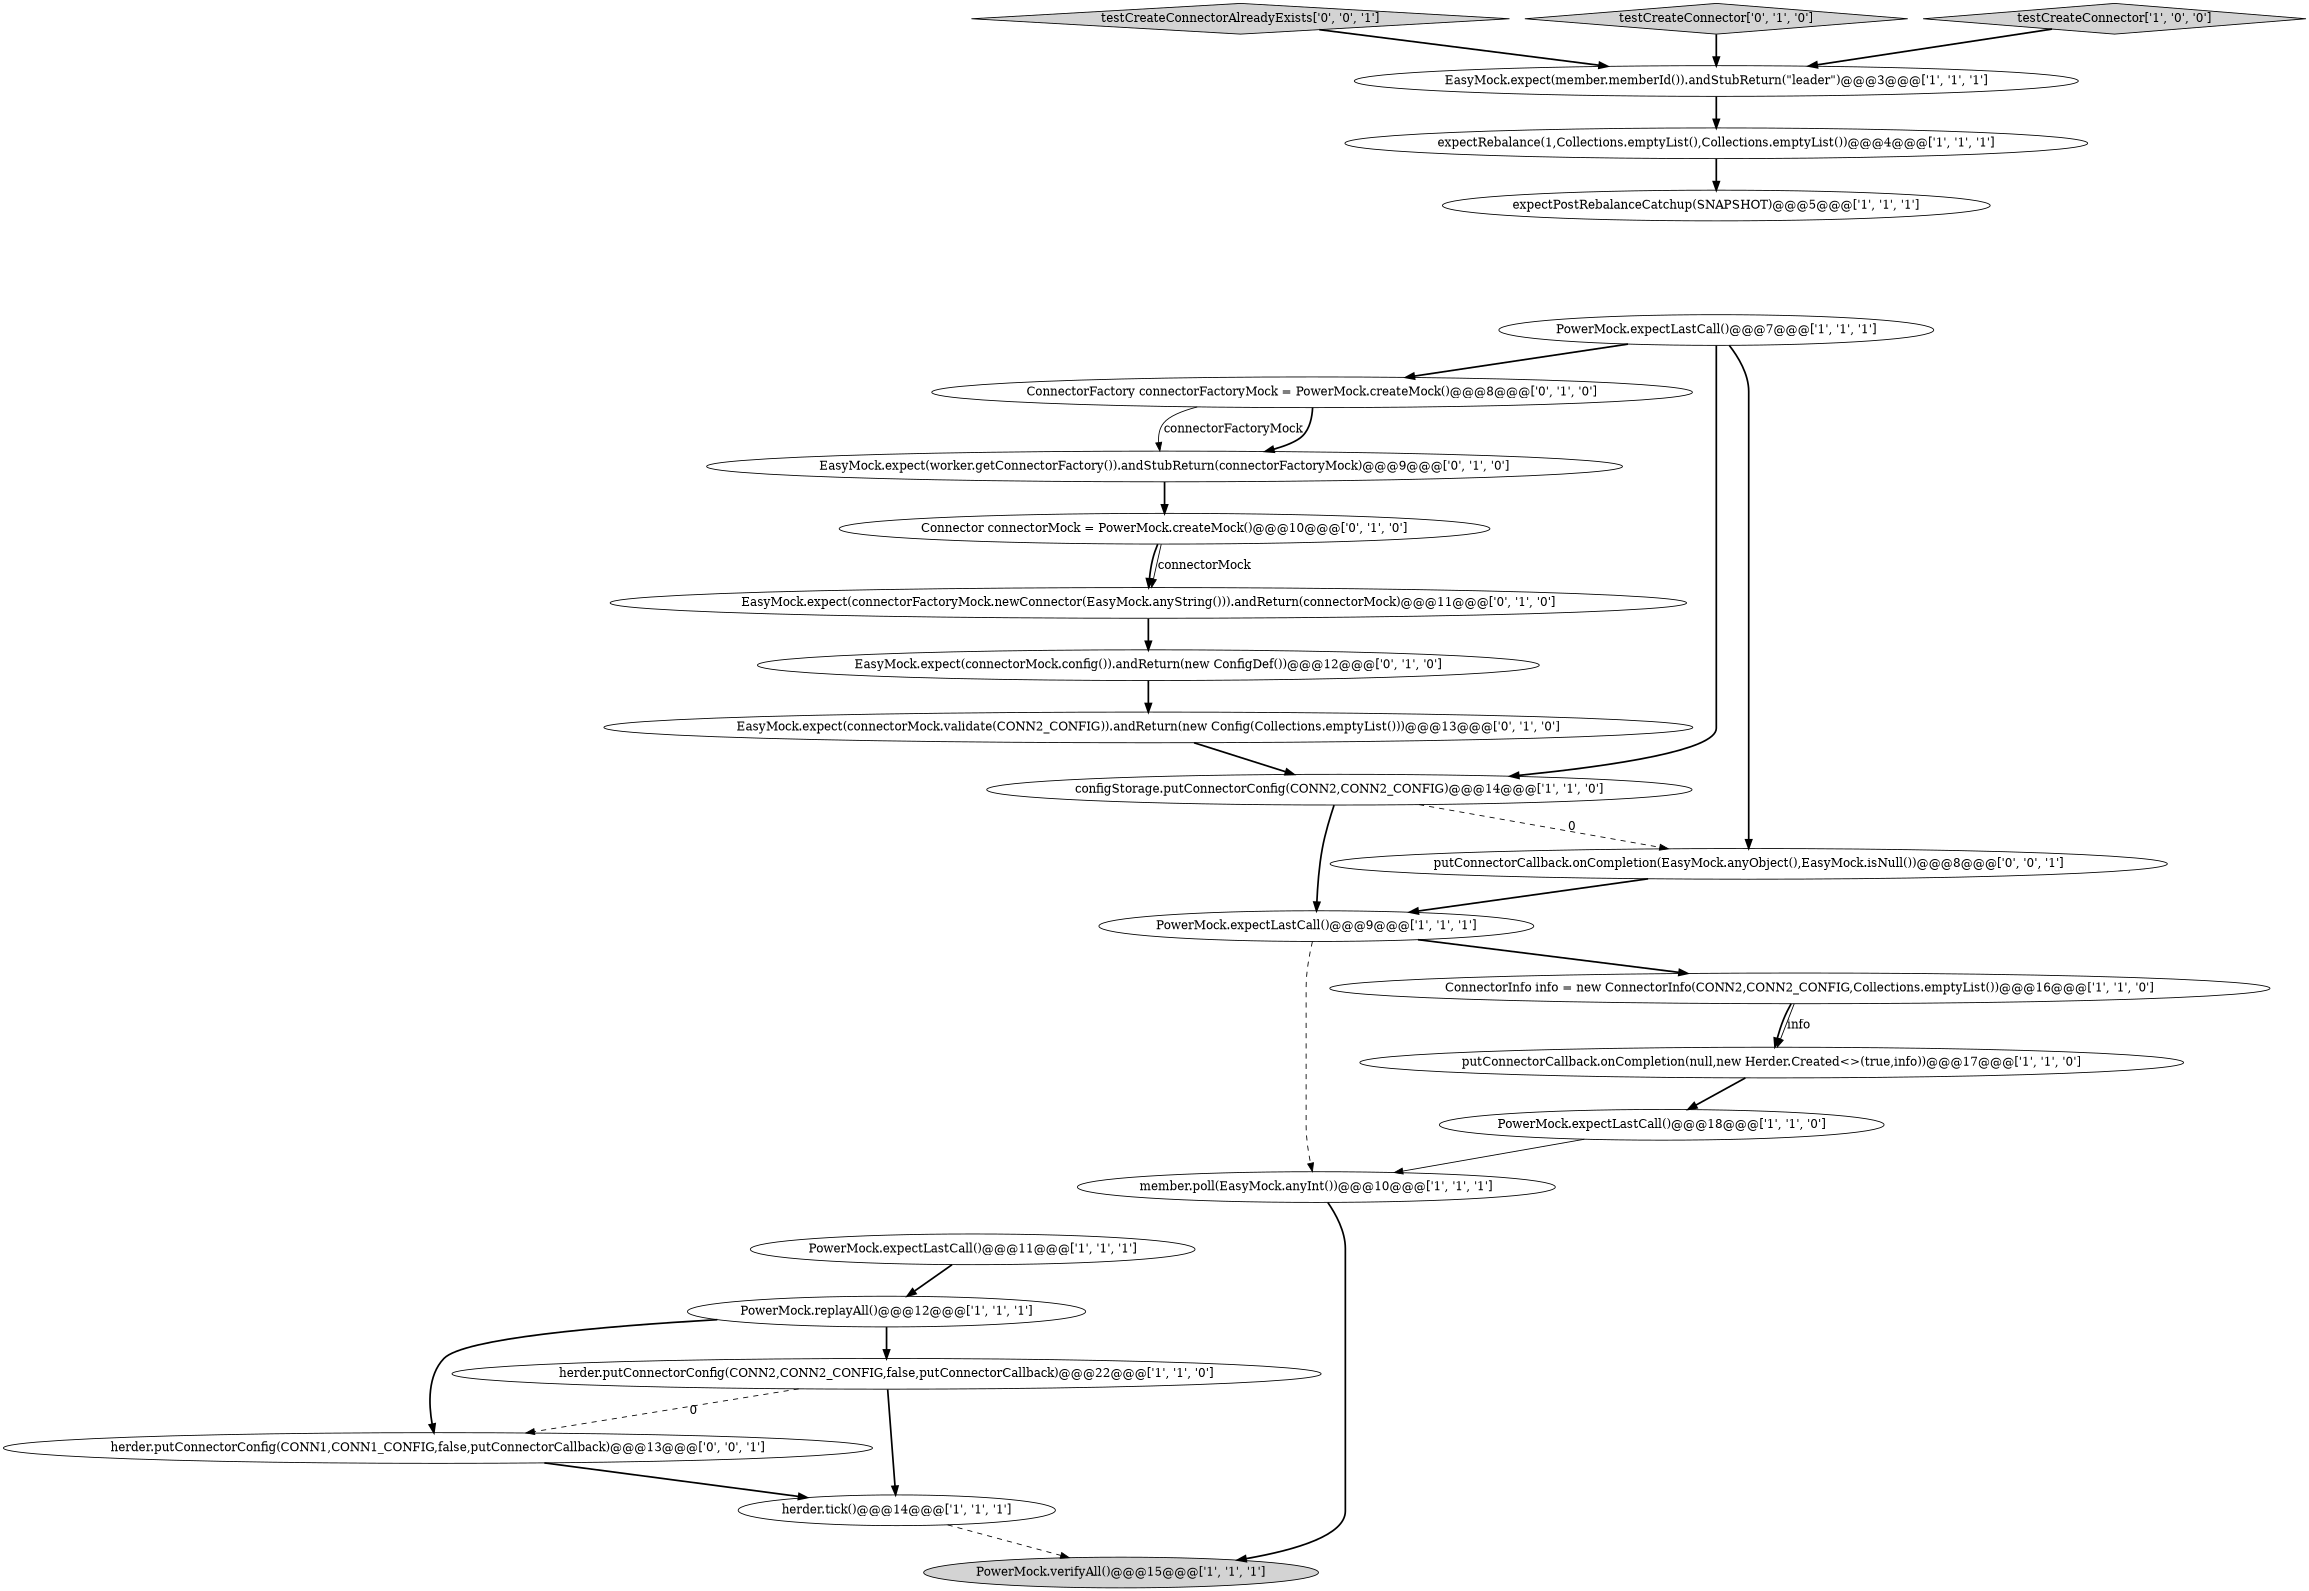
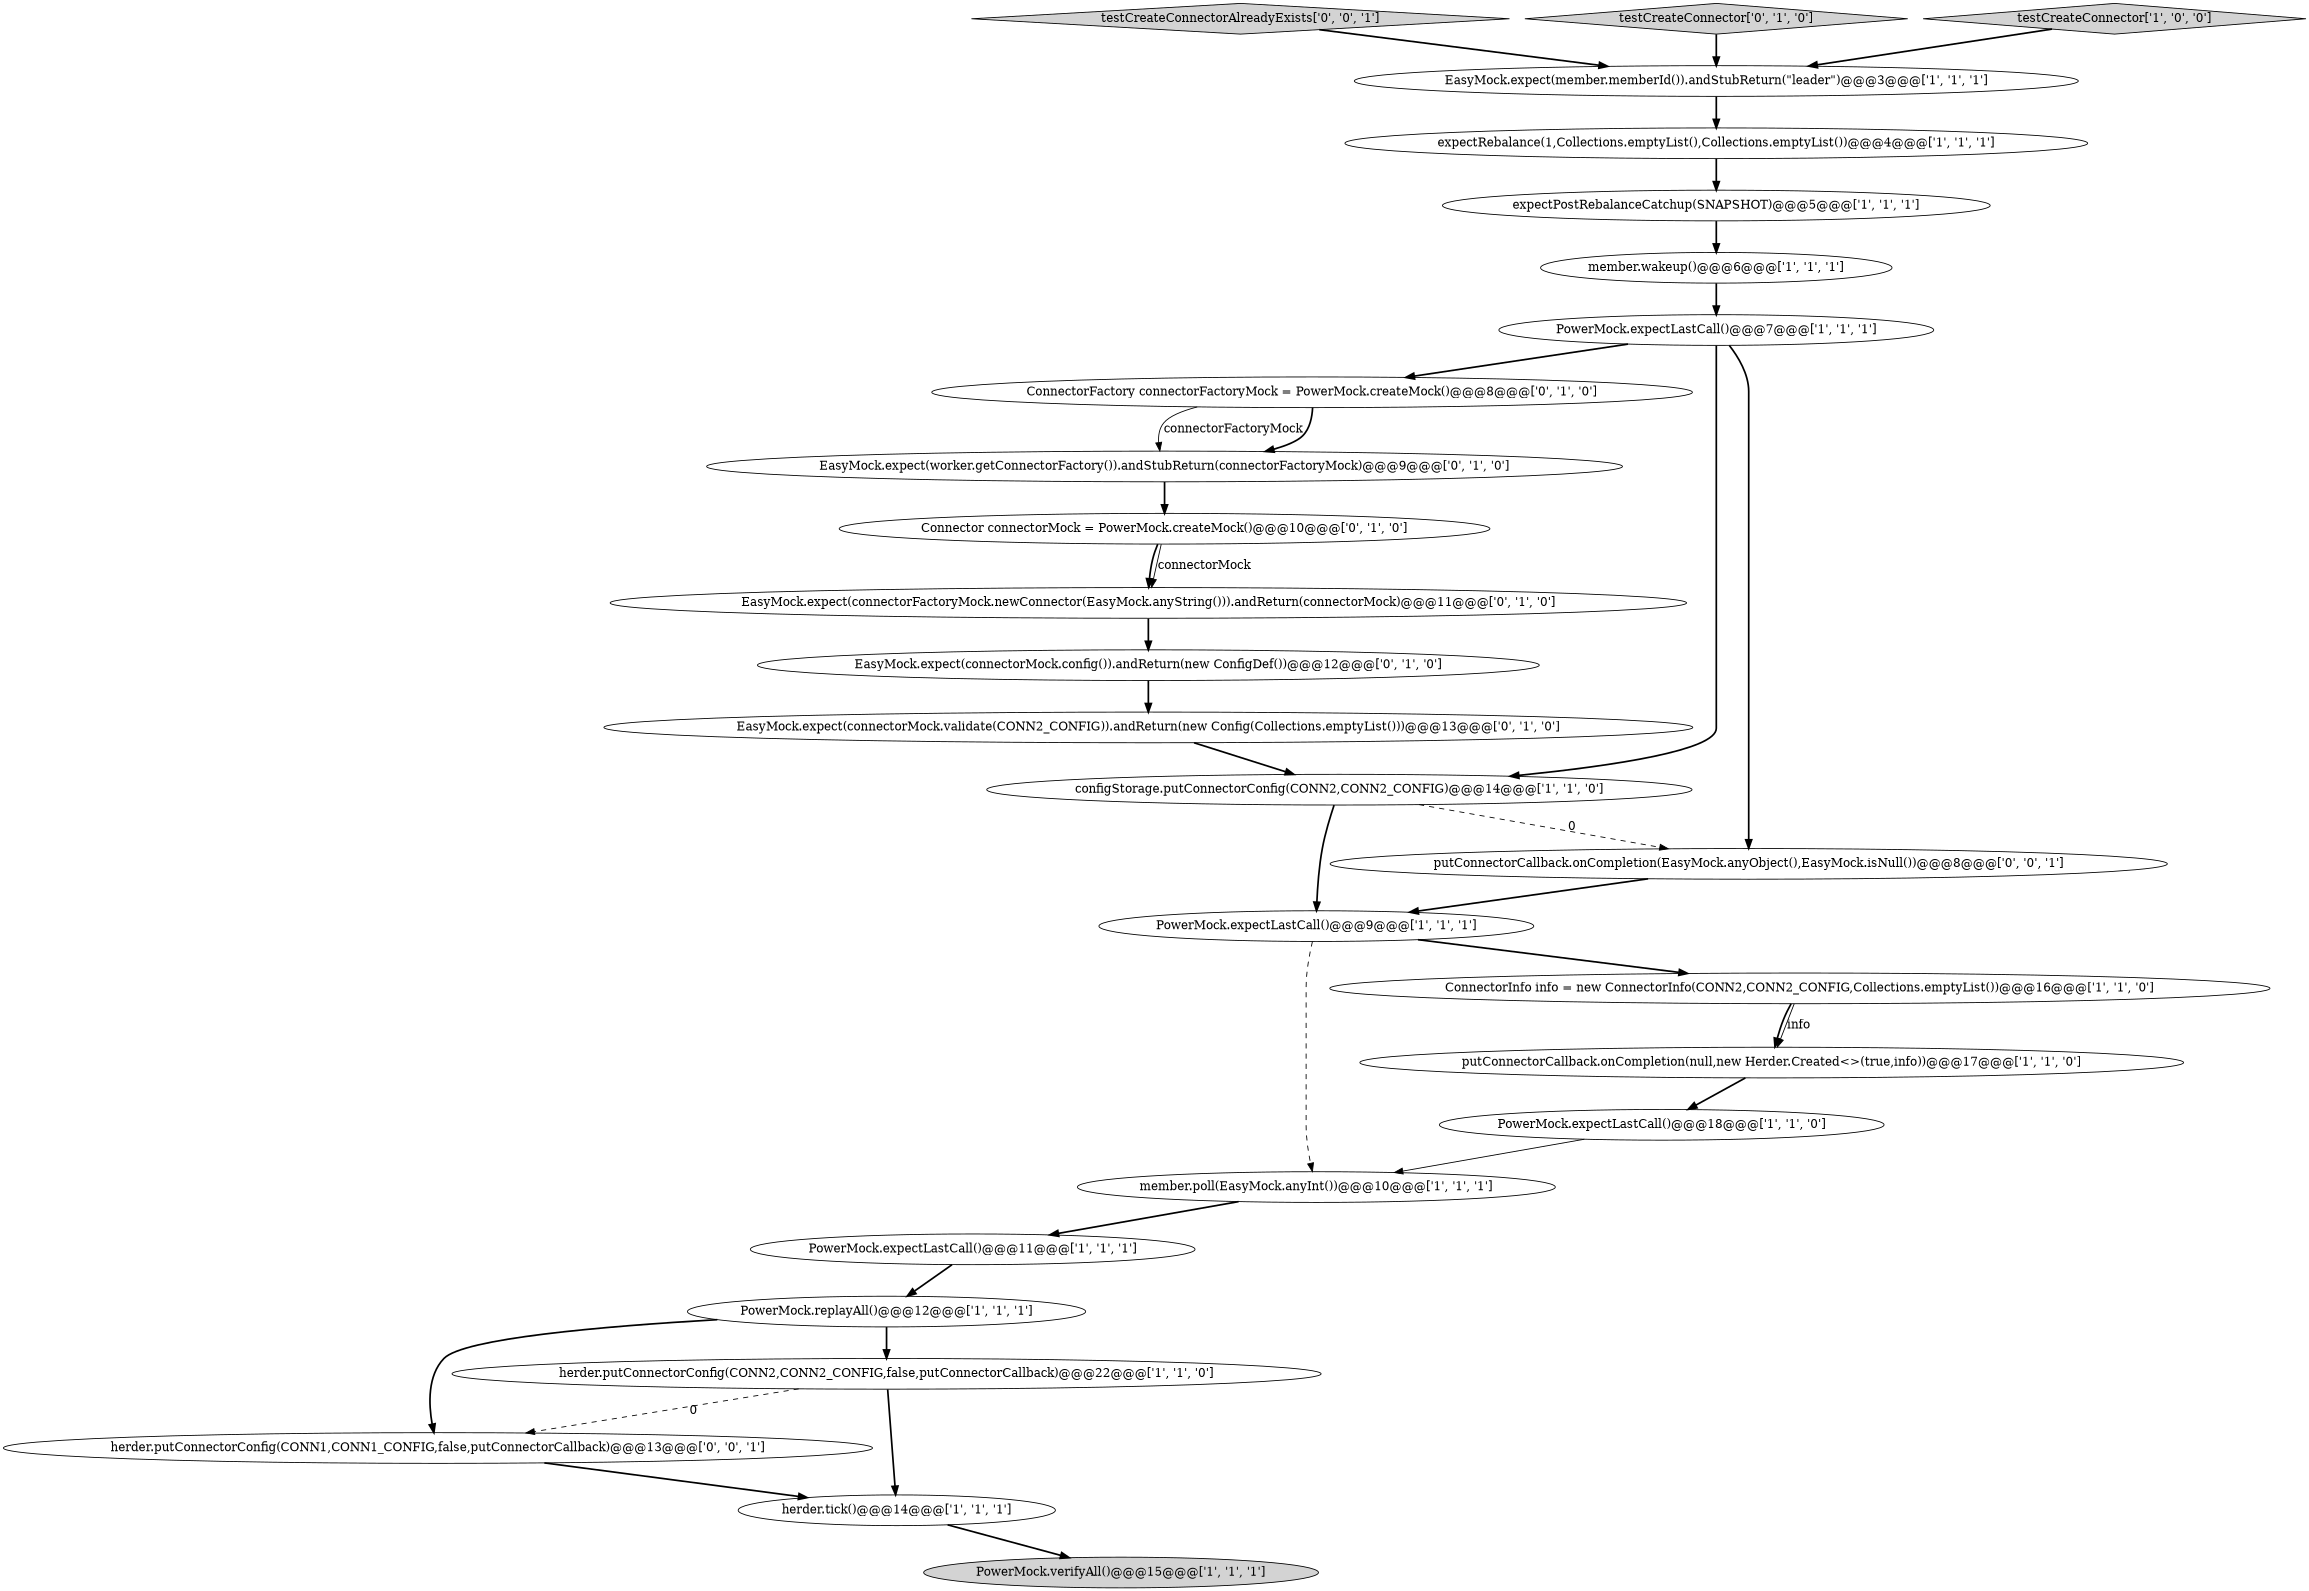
node "member.wakeup()@@@6@@@['1', '1', '1']": added
edge "member.poll(EasyMock.anyInt())@@@10@@@['1', '1', '1']" -> "PowerMock.verifyAll()@@@15@@@['1', '1', '1']": now "member.poll(EasyMock.anyInt())@@@10@@@['1', '1', '1']" -> "PowerMock.expectLastCall()@@@11@@@['1', '1', '1']"
edge "herder.tick()@@@14@@@['1', '1', '1']" -> "PowerMock.verifyAll()@@@15@@@['1', '1', '1']": style dashed -> bold
